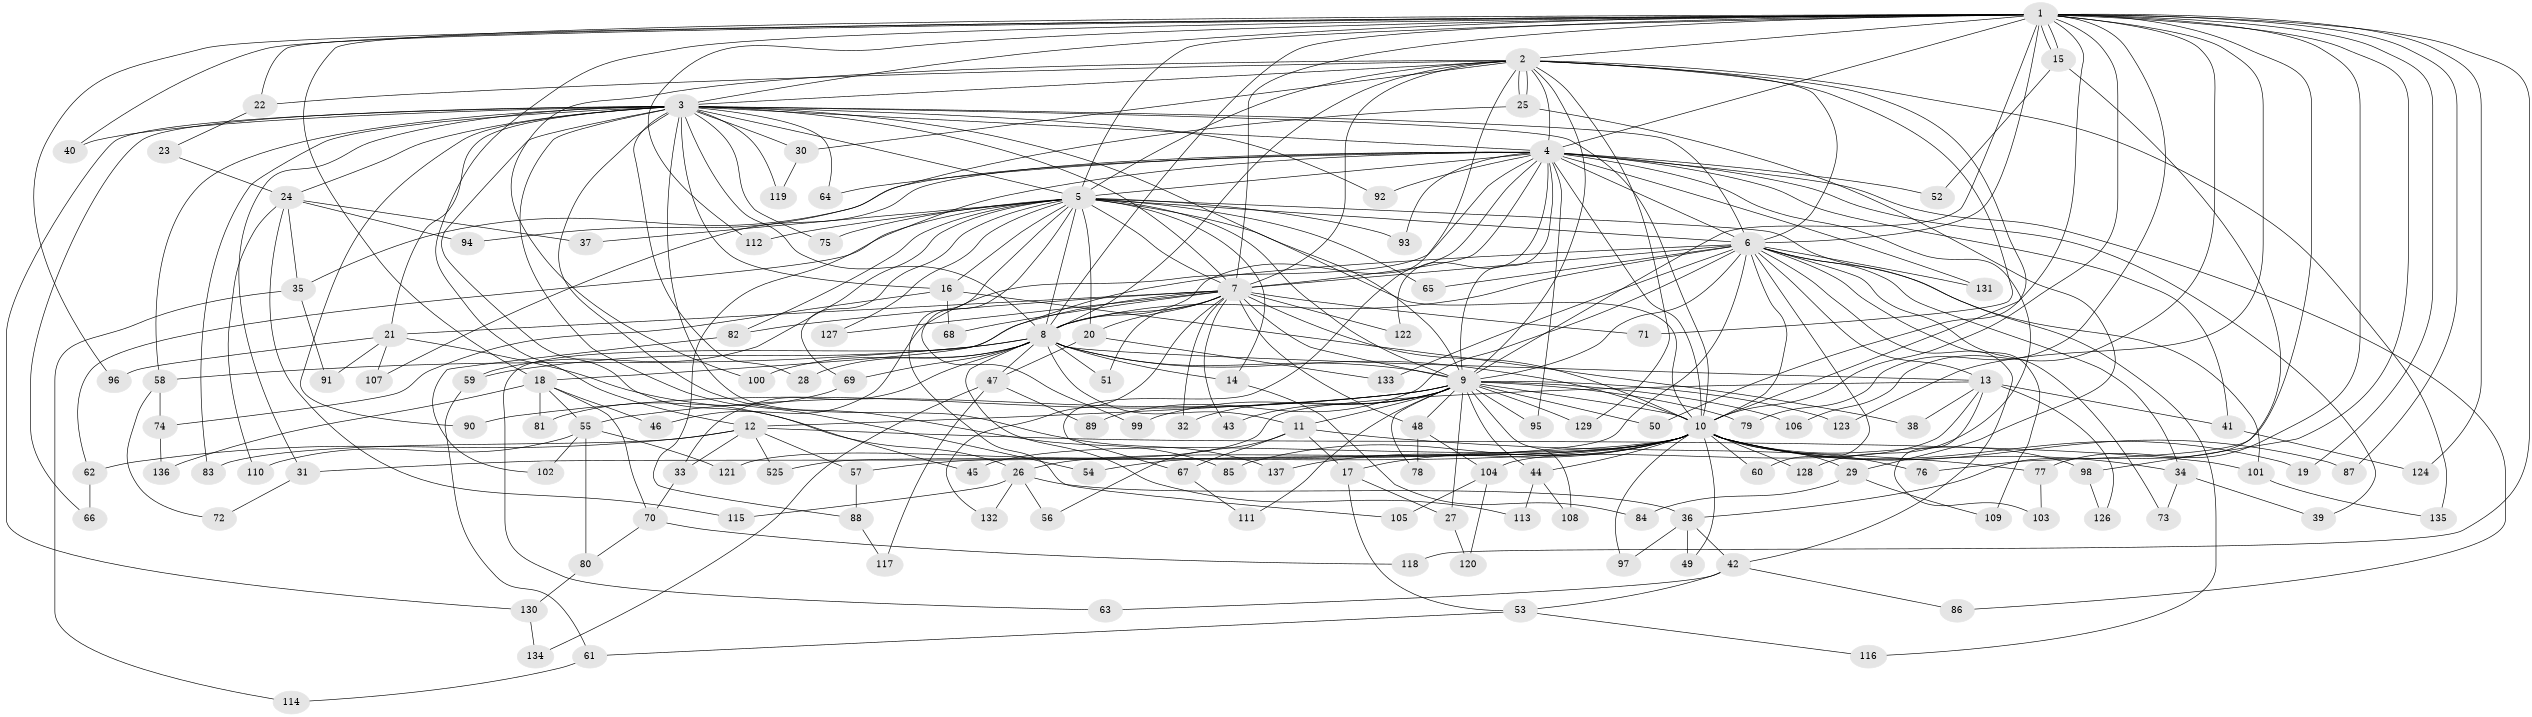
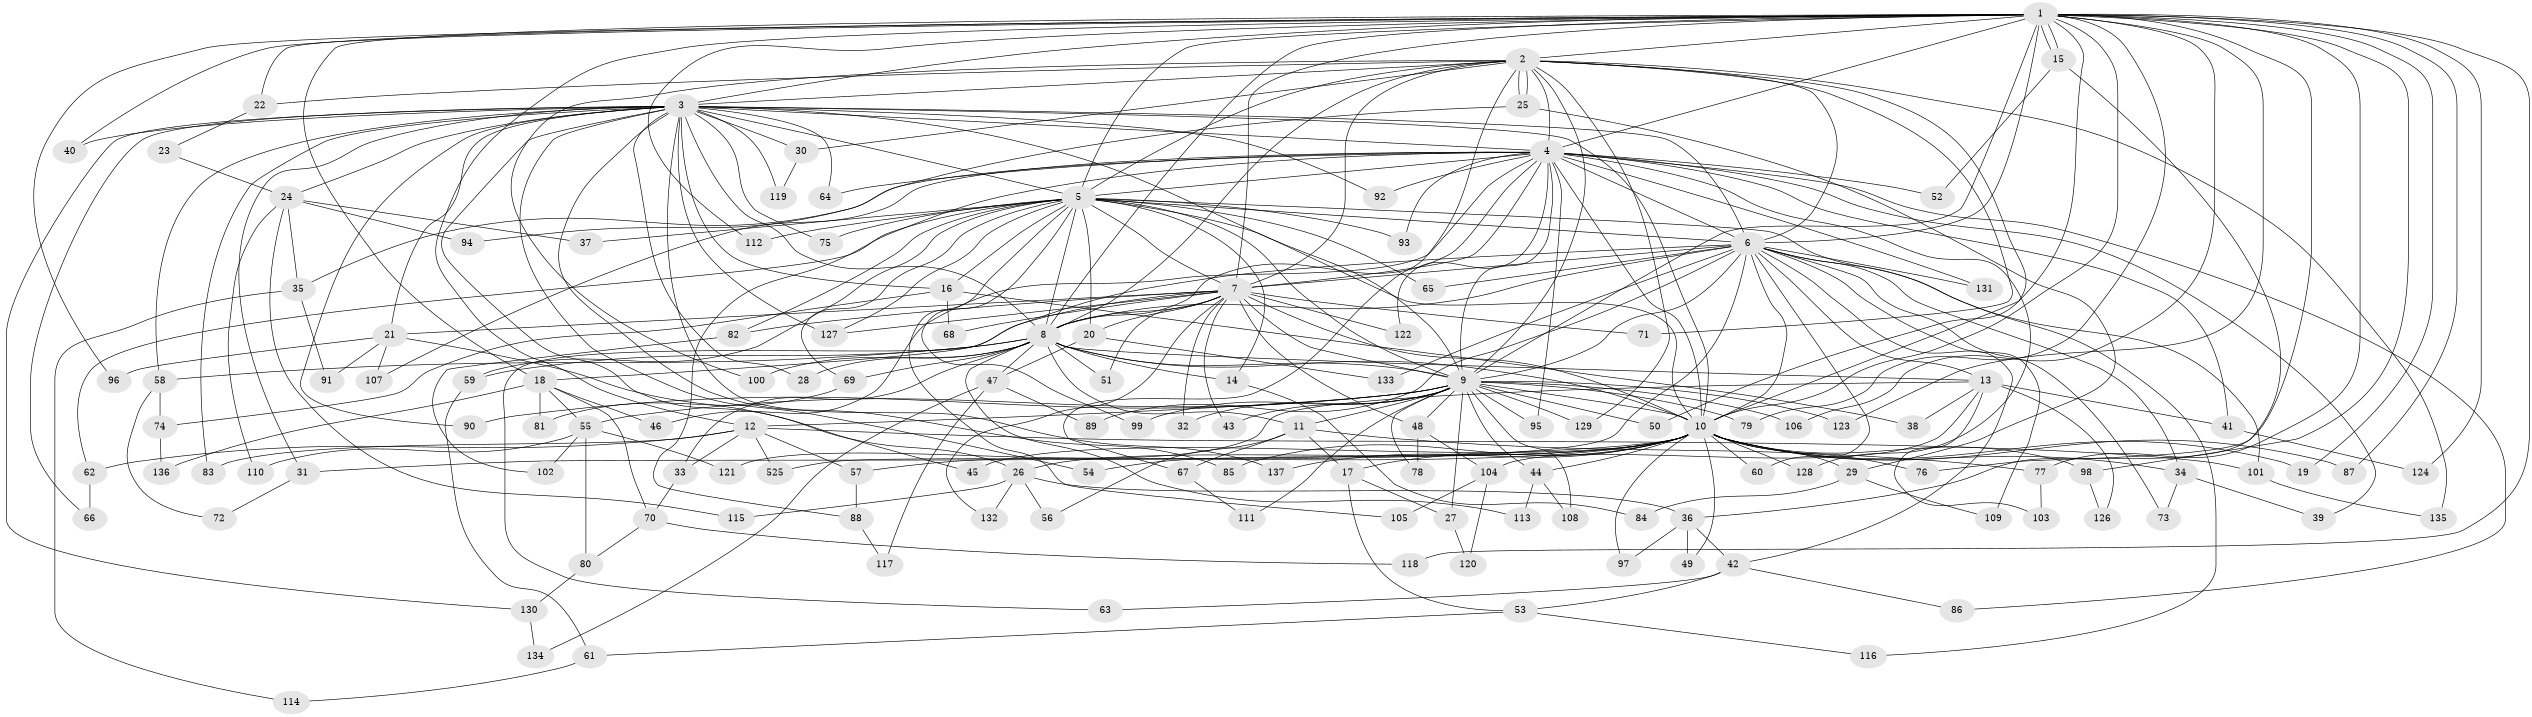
edge "3" -- "7": now "3" -- "127"
